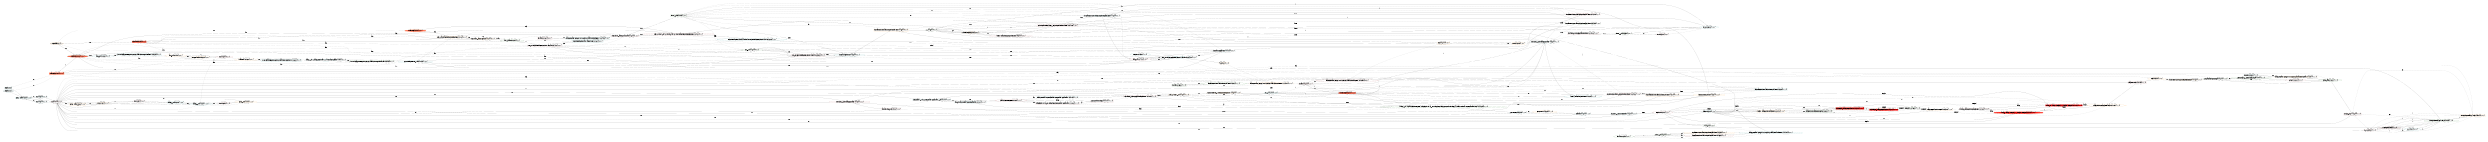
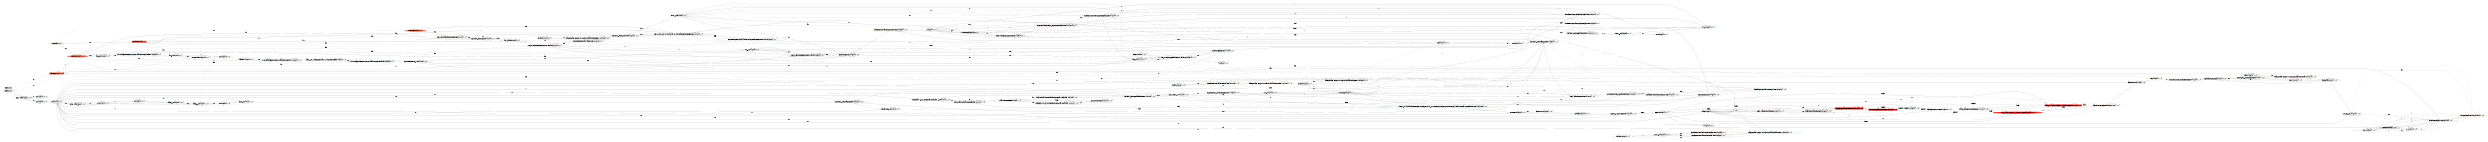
edge "unbound != null@@@42@@@['0', '0', '1']" -> "listener.attributeAdded(event)@@@55@@@['0', '0', '1']": label "context" -> "false"
node "i < listeners.length@@@25@@@['1', '1', '0']": fillcolor tomato -> white
